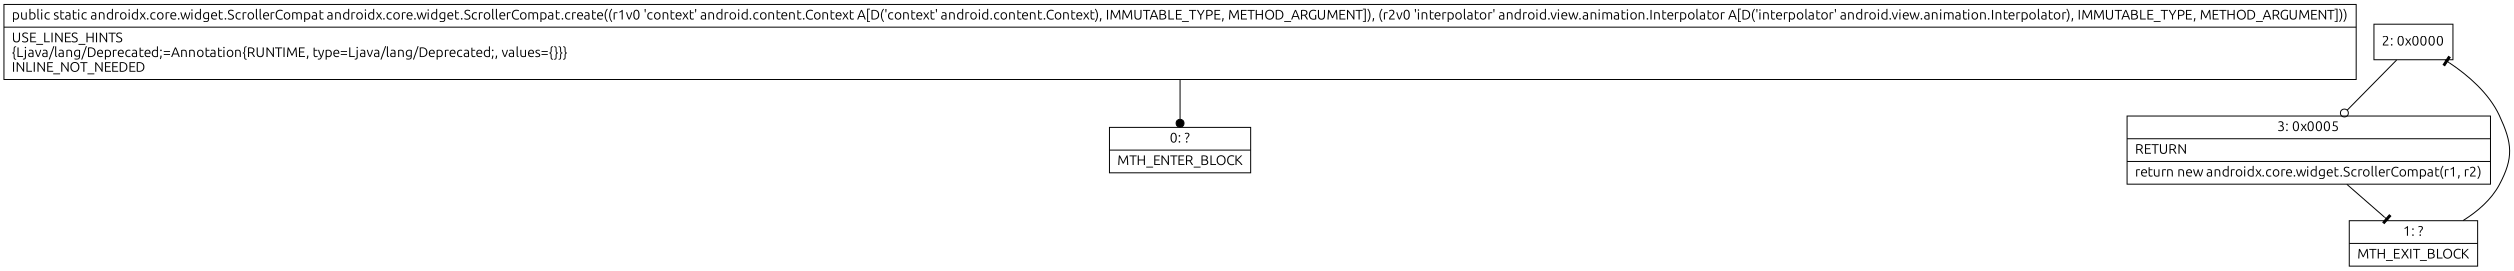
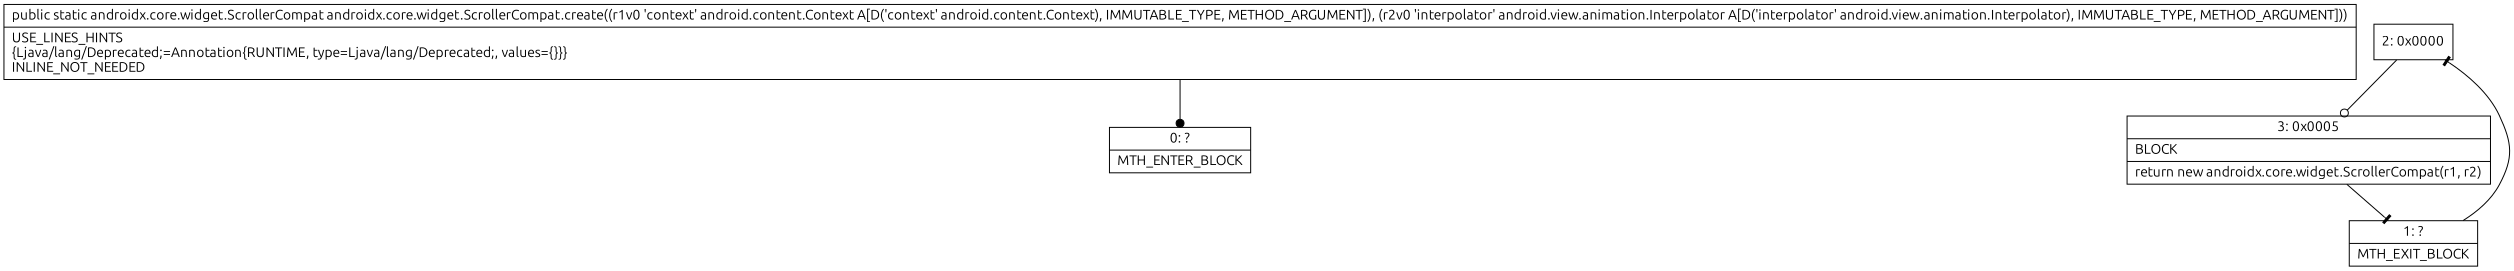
node "3: 0x0005": text "RETURN" -> "BLOCK"
